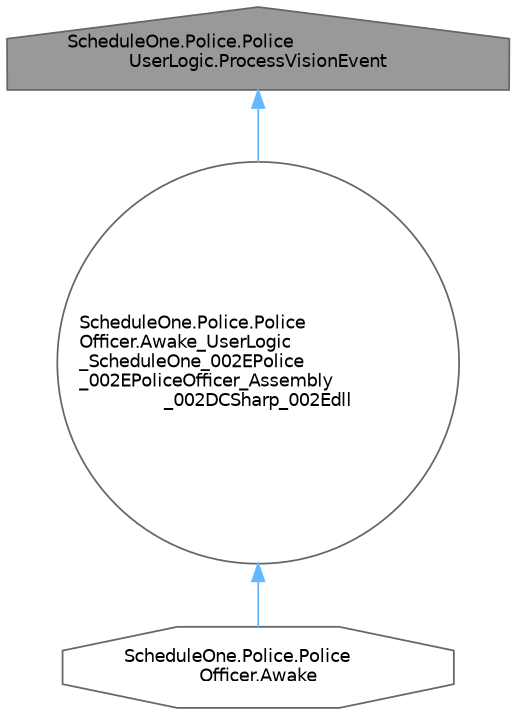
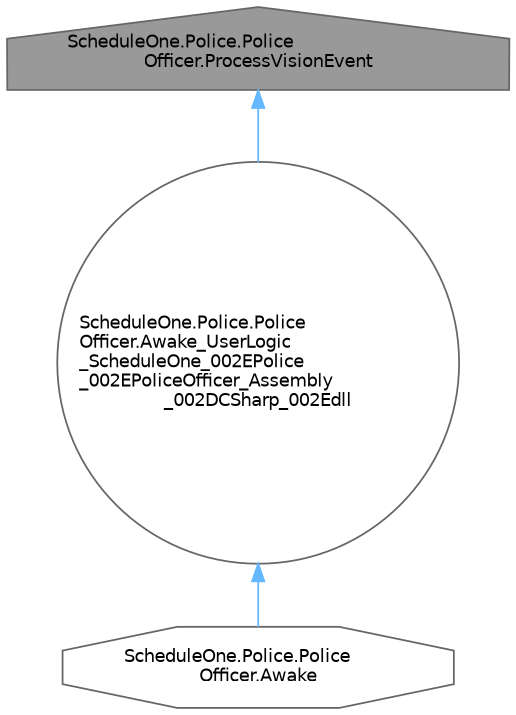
node "ScheduleOne.Police.Police UserLogic.ProcessVisionEvent": label "ScheduleOne.Police.Police UserLogic.ProcessVisionEvent" -> "ScheduleOne.Police.Police Officer.ProcessVisionEvent"
